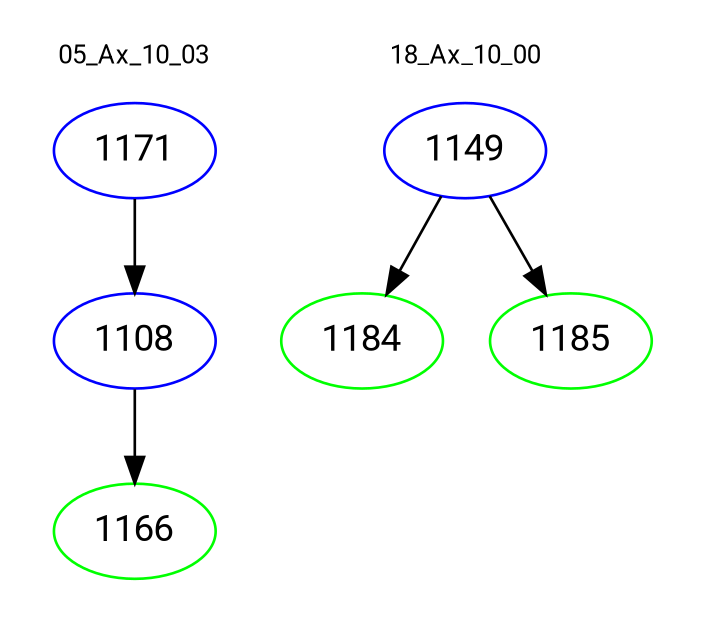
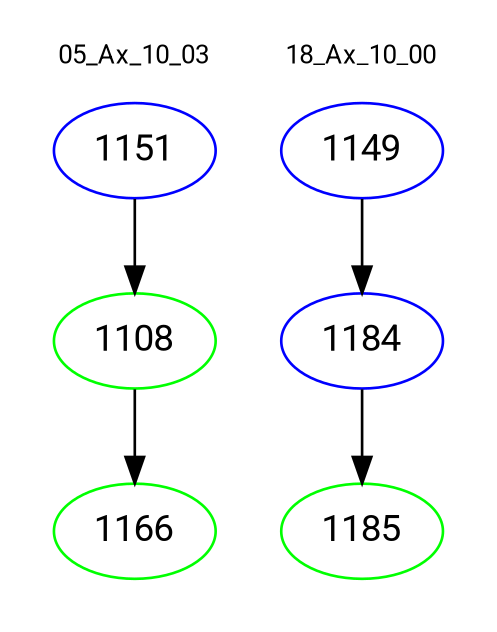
node "1171": label "1171" -> "1151"
edge "1149" -> "1185": now "1184" -> "1185"
node "1108": color blue -> green
node "1184": color green -> blue
